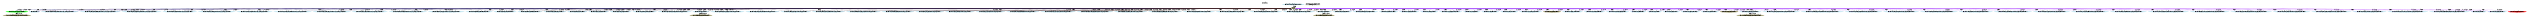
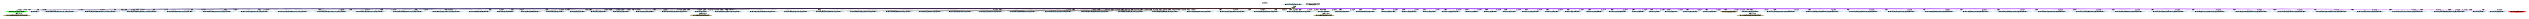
node "GET /james/id/harvey-s-karten-at-compuserve/ HTTP/1.1": label "GET /james/id/harvey-s-karten-at-compuserve/ HTTP/1.1" -> "GET /critics/id/harvey-s-karten-at-compuserve/ HTTP/1.1"
node "GET /movies/id/2010-the-last-song/ HTTP/1.1": fillcolor khaki4 -> lightblue2
